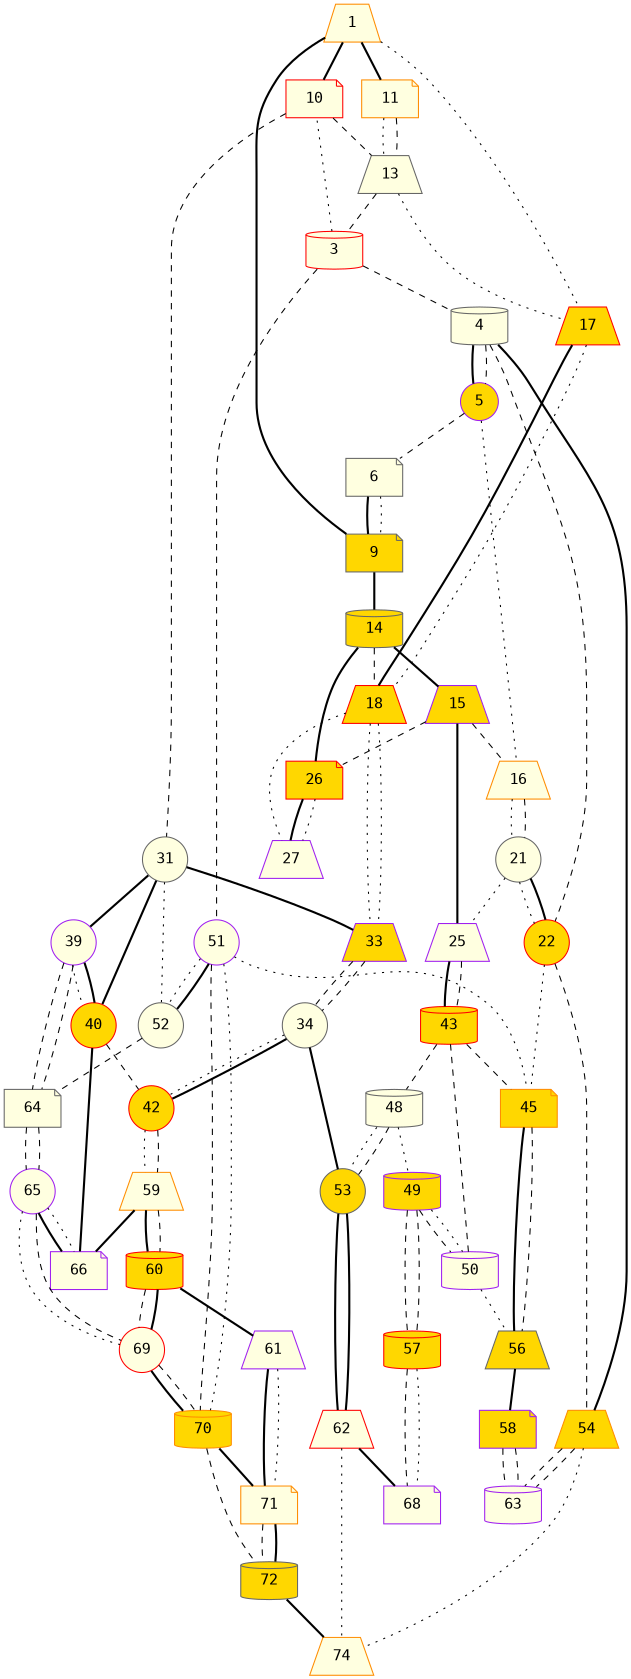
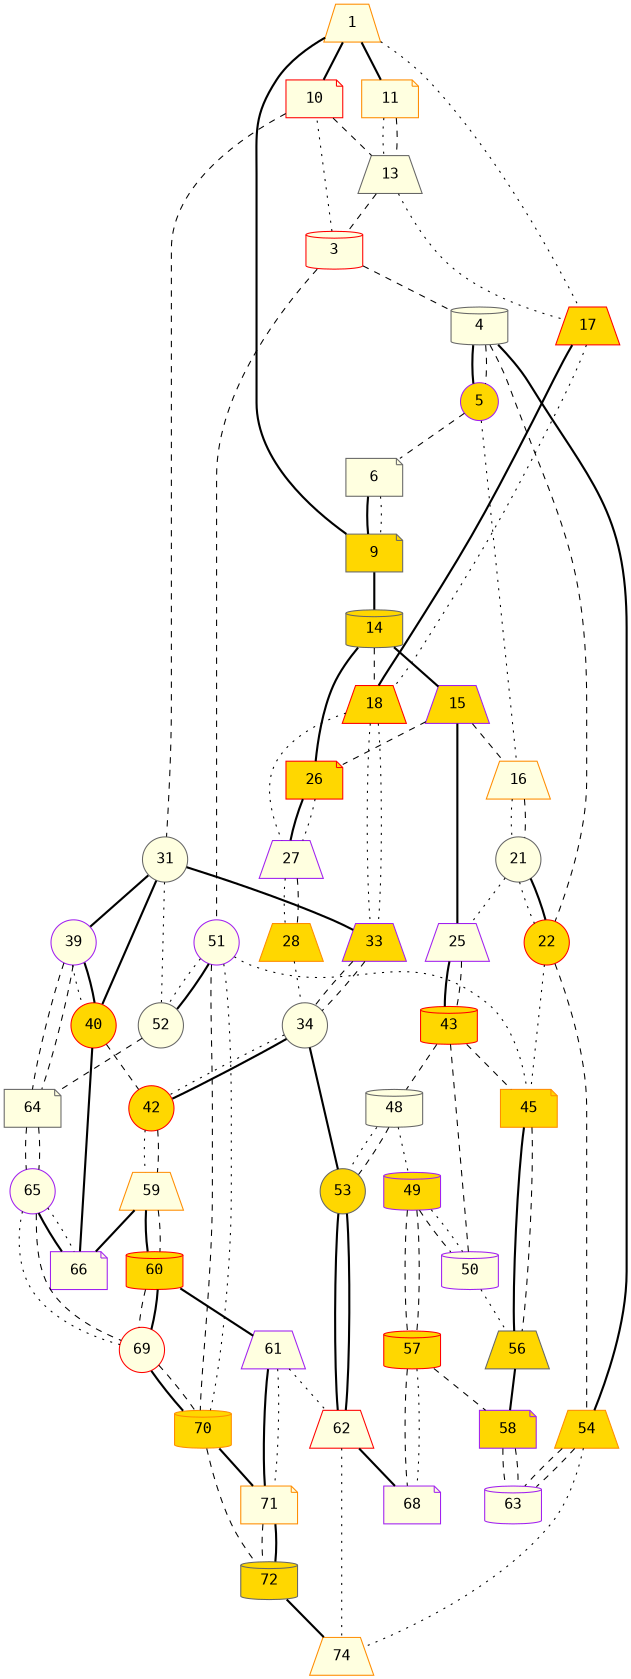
node "28": added
edge "57" -- "58": added
edge "61" -- "62": added
